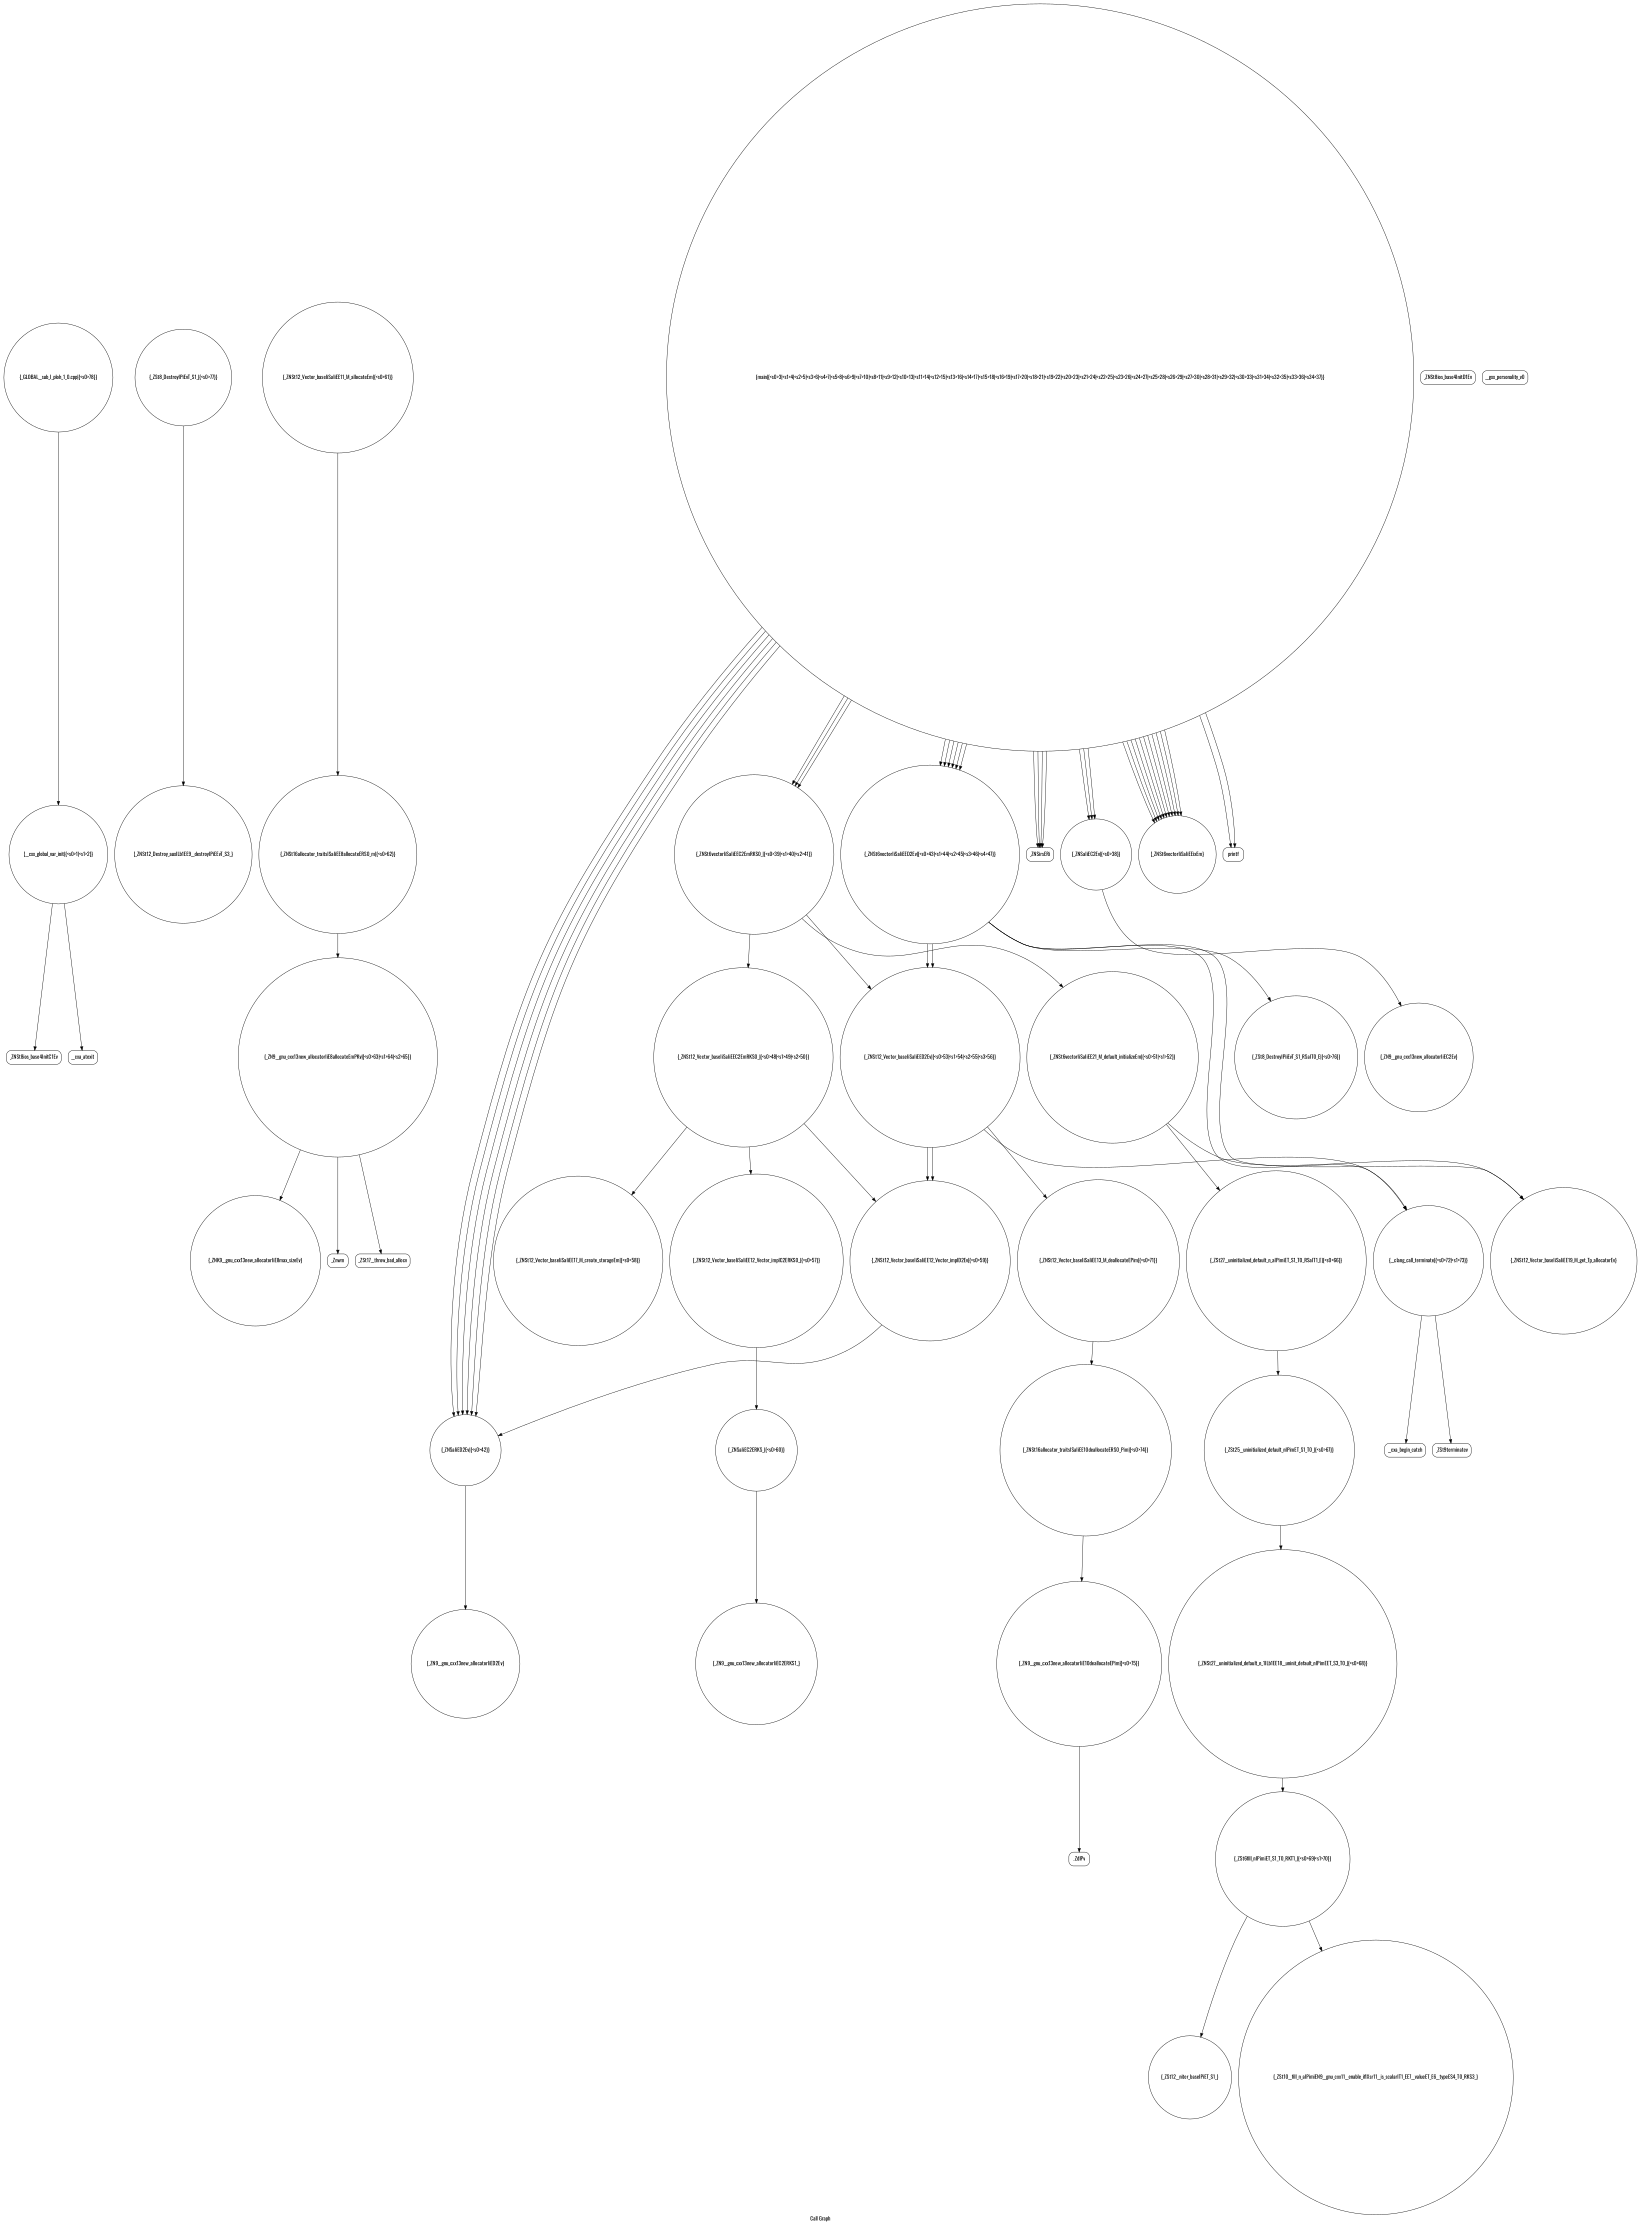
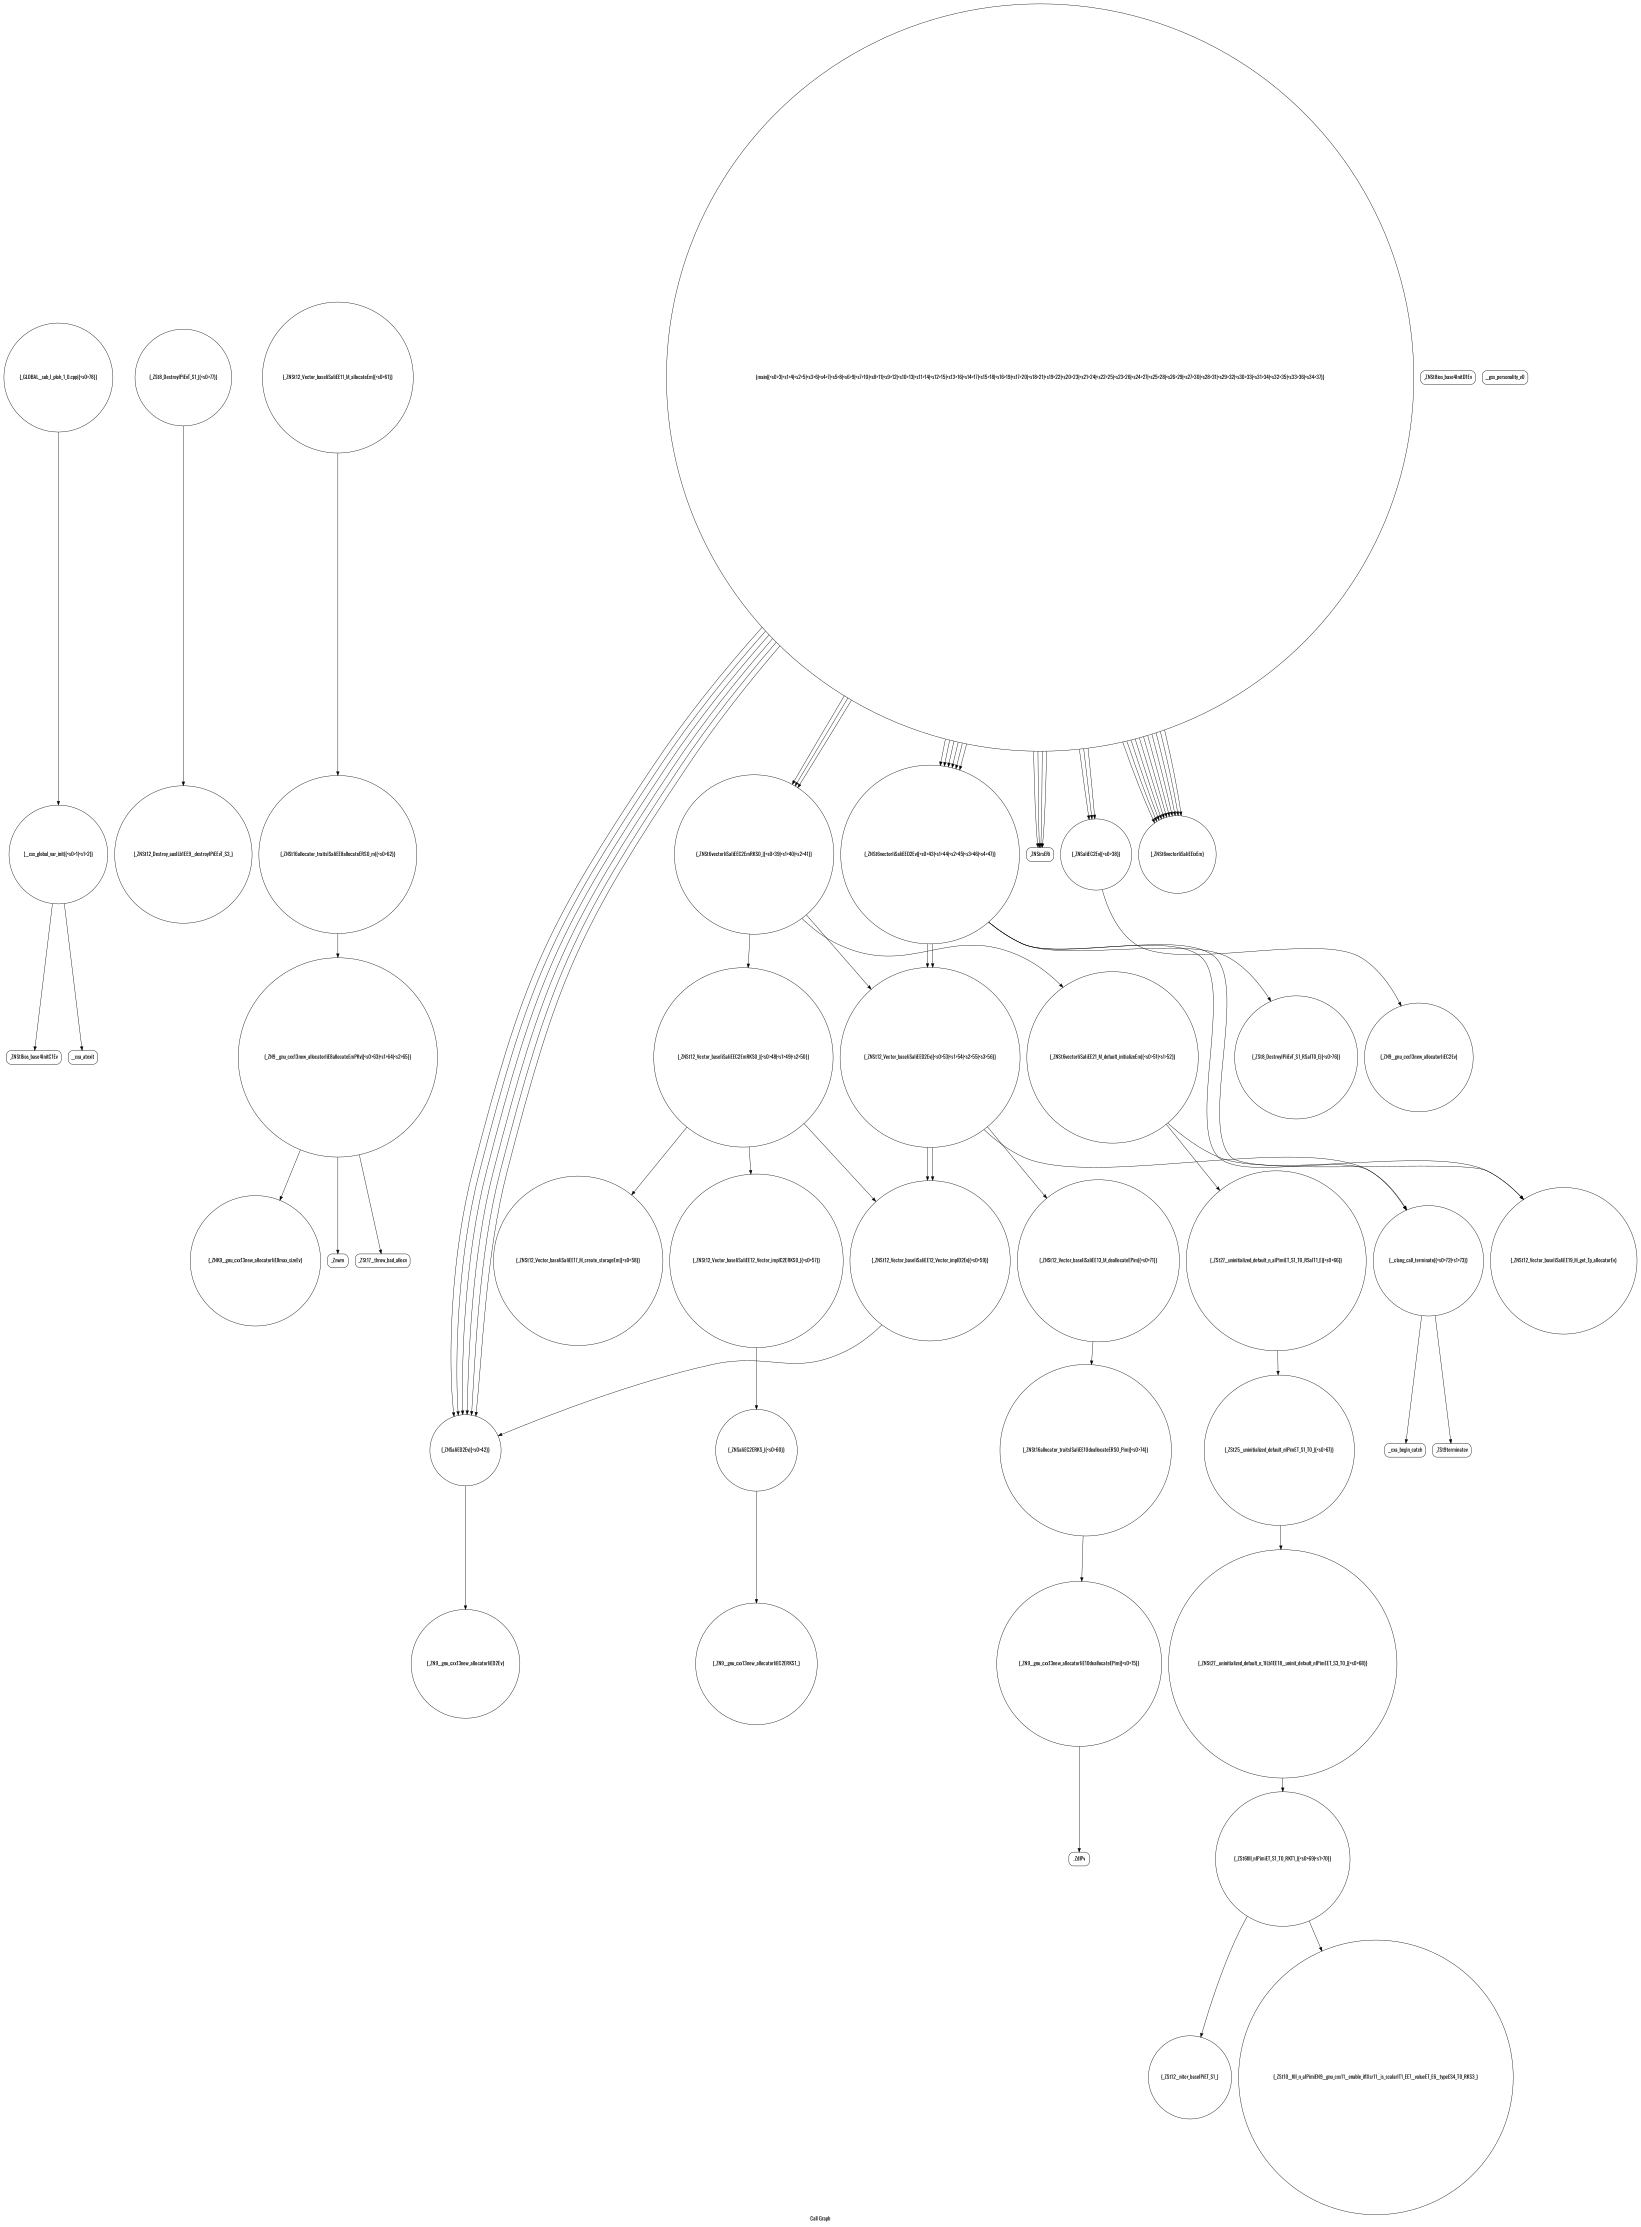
node "printf": removed
